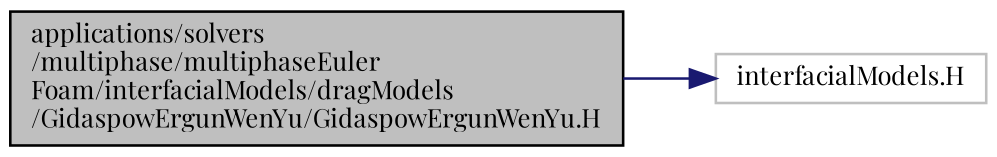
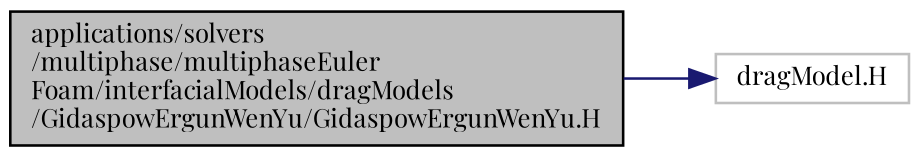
node "interfacialModels.H": label "interfacialModels.H" -> "dragModel.H"
